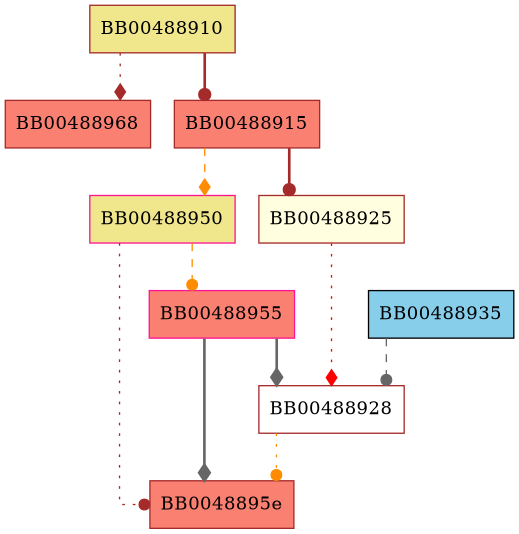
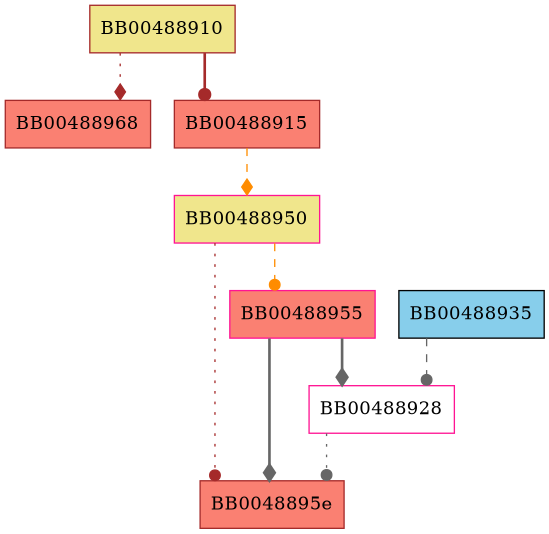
node "BB00488925": removed
node "BB00488928": color brown -> deeppink
edge "BB00488928" -> "BB0048895e": color darkorange -> gray40
